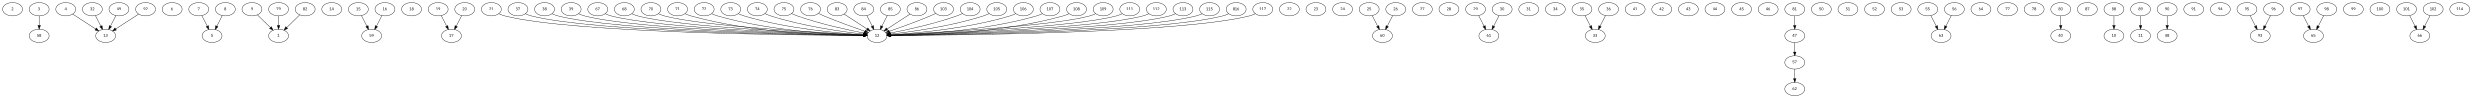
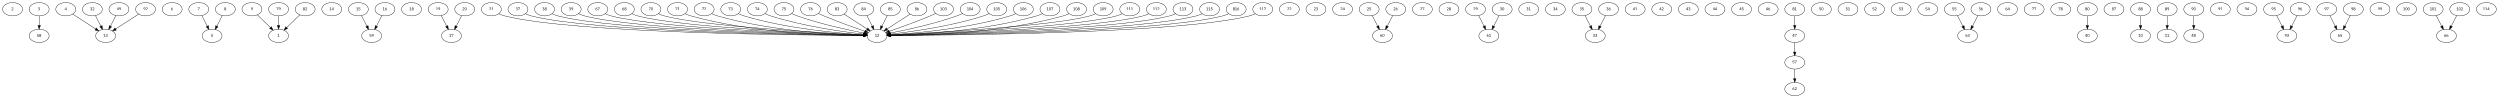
node "54": added
